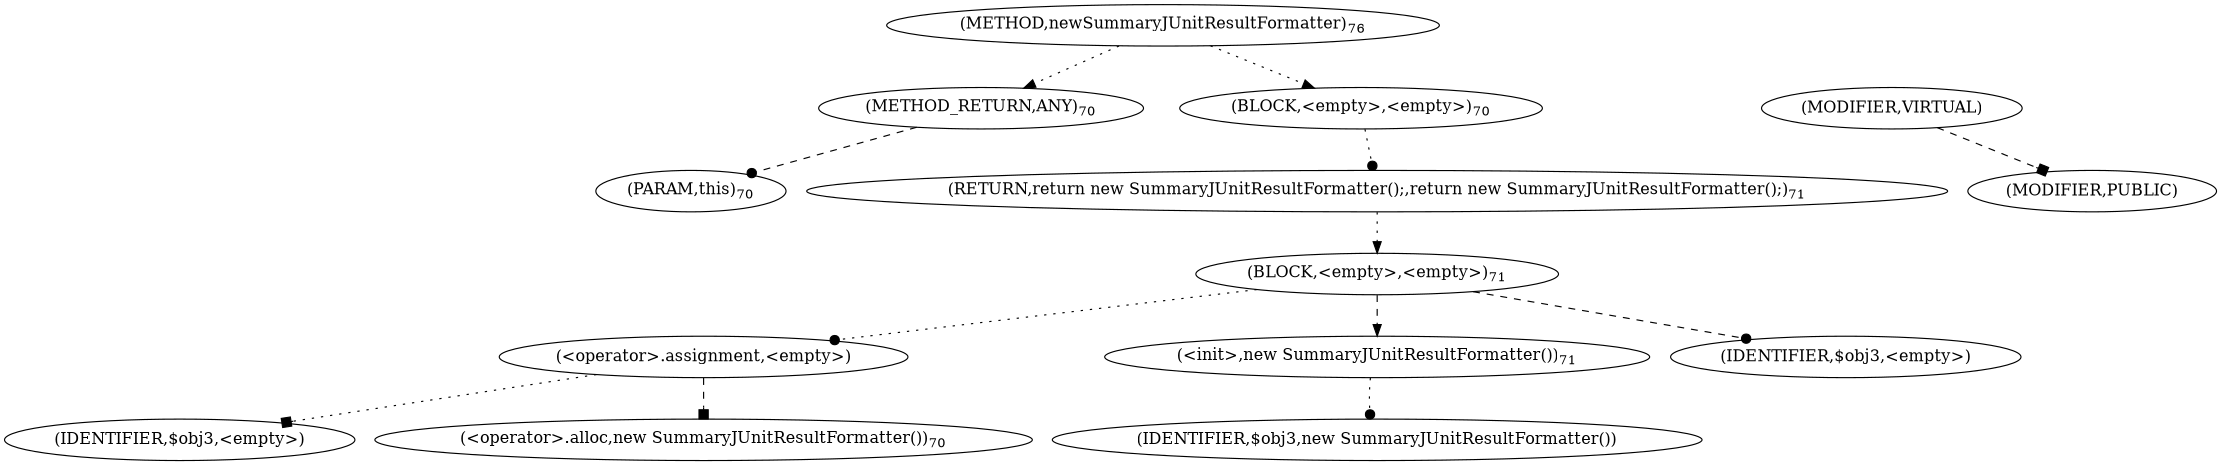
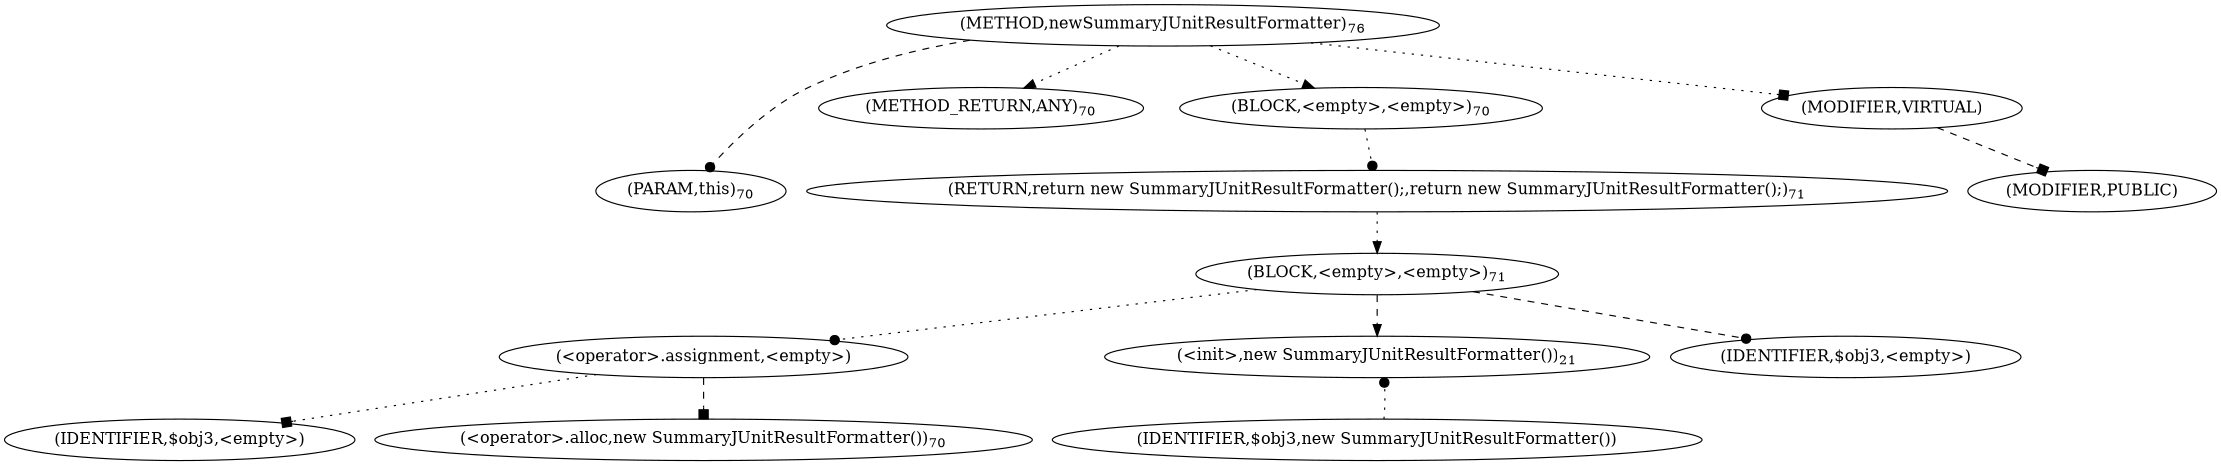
edge "(METHOD,newSummaryJUnitResultFormatter)" -> "(MODIFIER,VIRTUAL)": added
edge "(METHOD_RETURN,ANY)" -> "(PARAM,this)": now "(METHOD,newSummaryJUnitResultFormatter)" -> "(PARAM,this)"
node "(<init>,new SummaryJUnitResultFormatter())": text "71" -> "21"
edge "(<init>,new SummaryJUnitResultFormatter())" -> "(IDENTIFIER,$obj3,new SummaryJUnitResultFormatter())": reversed
